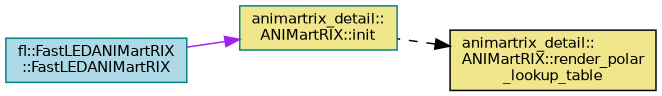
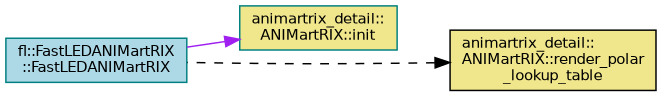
edge "animartrix_detail:: ANIMartRIX::init" -> "animartrix_detail:: ANIMartRIX::render_polar _lookup_table": now "fl::FastLEDANIMartRIX ::FastLEDANIMartRIX" -> "animartrix_detail:: ANIMartRIX::render_polar _lookup_table"
